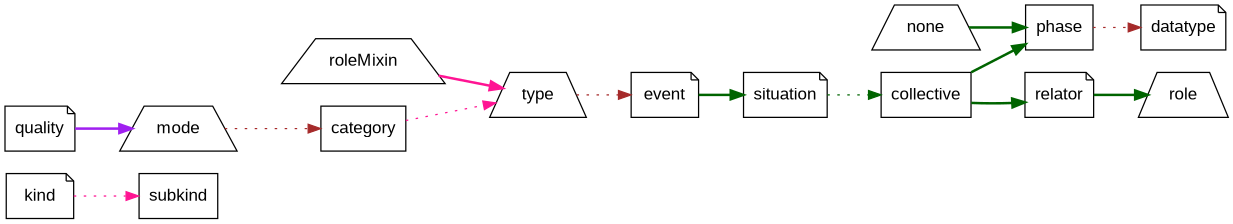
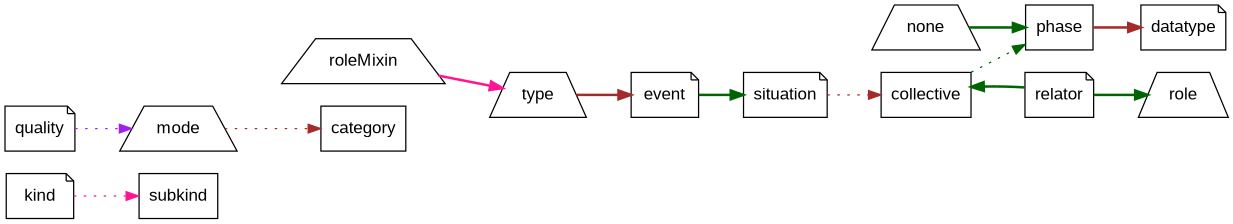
edge "phase" -> "datatype": style dotted -> bold
edge "collective" -> "phase": style bold -> dotted
edge "type" -> "event": style dotted -> bold
edge "situation" -> "collective": color darkgreen -> brown
edge "collective" -> "relator": reversed
edge "category" -> "type": removed
edge "quality" -> "mode": style bold -> dotted
